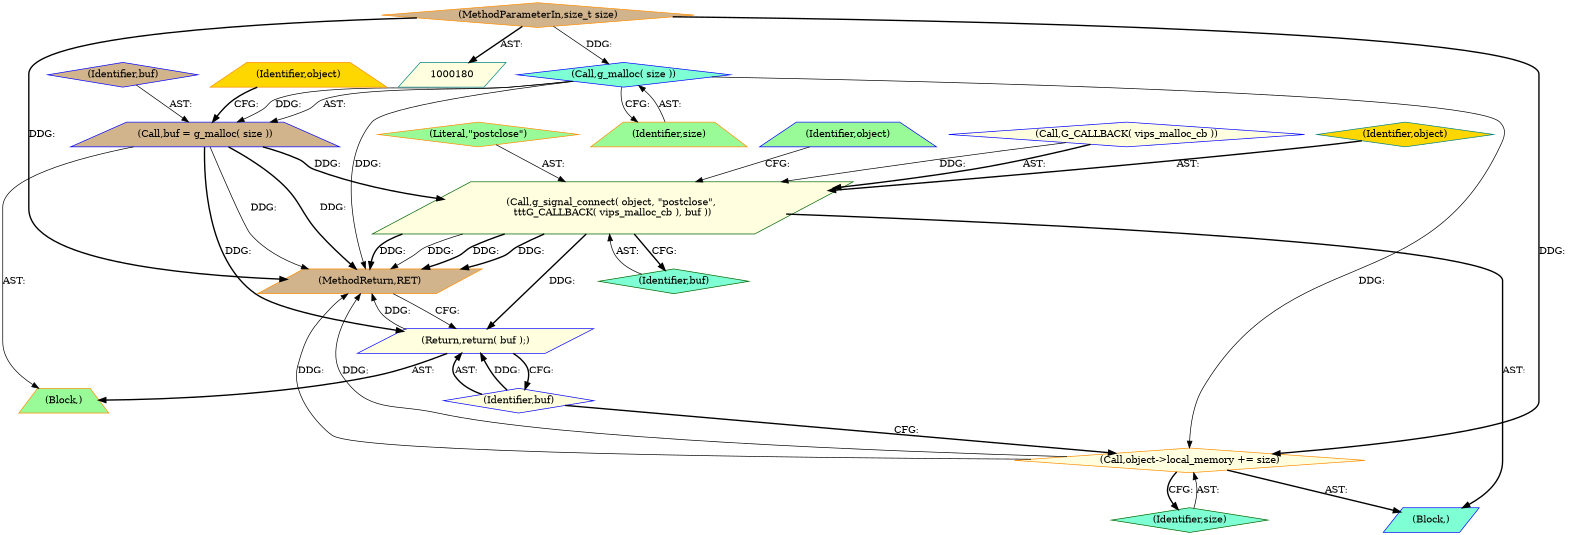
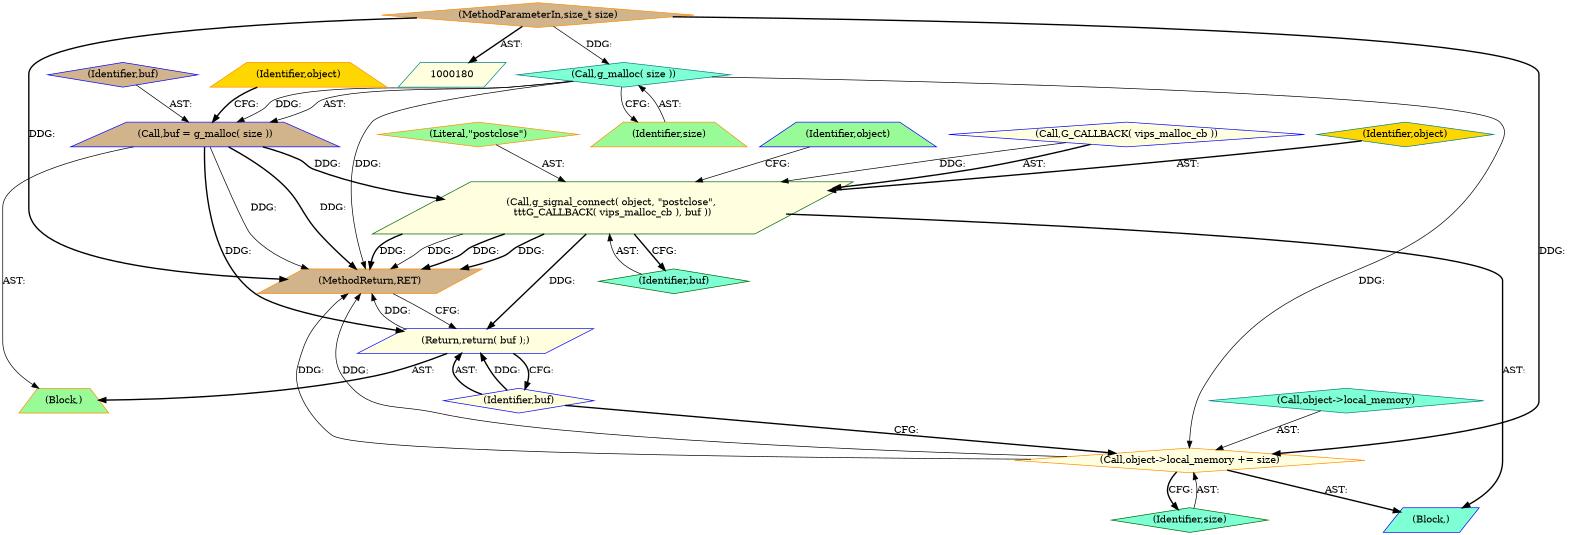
node "(Call,g_malloc( size ))": color blue -> teal
node "(Call,object->local_memory)": added
